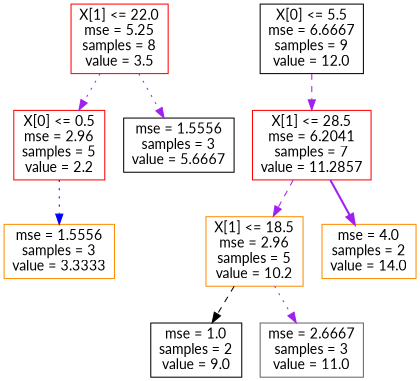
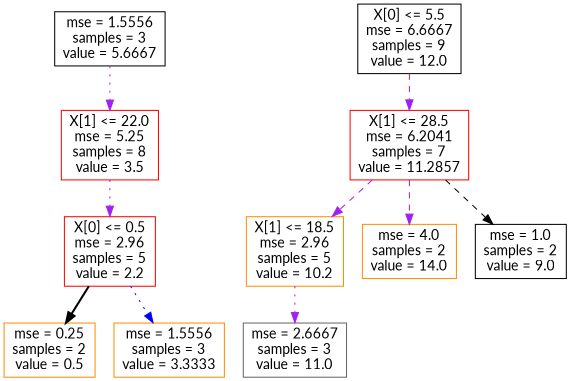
edge "X[1] <= 22.0 mse = 5.25 samples = 8 value = 3.5" -> "mse = 1.5556 samples = 3 value = 5.6667": reversed
edge "X[1] <= 28.5 mse = 6.2041 samples = 7 value = 11.2857" -> "mse = 4.0 samples = 2 value = 14.0": style bold -> dashed
edge "X[1] <= 18.5 mse = 2.96 samples = 5 value = 10.2" -> "mse = 1.0 samples = 2 value = 9.0": now "X[1] <= 28.5 mse = 6.2041 samples = 7 value = 11.2857" -> "mse = 1.0 samples = 2 value = 9.0"
node "mse = 0.25 samples = 2 value = 0.5": added
